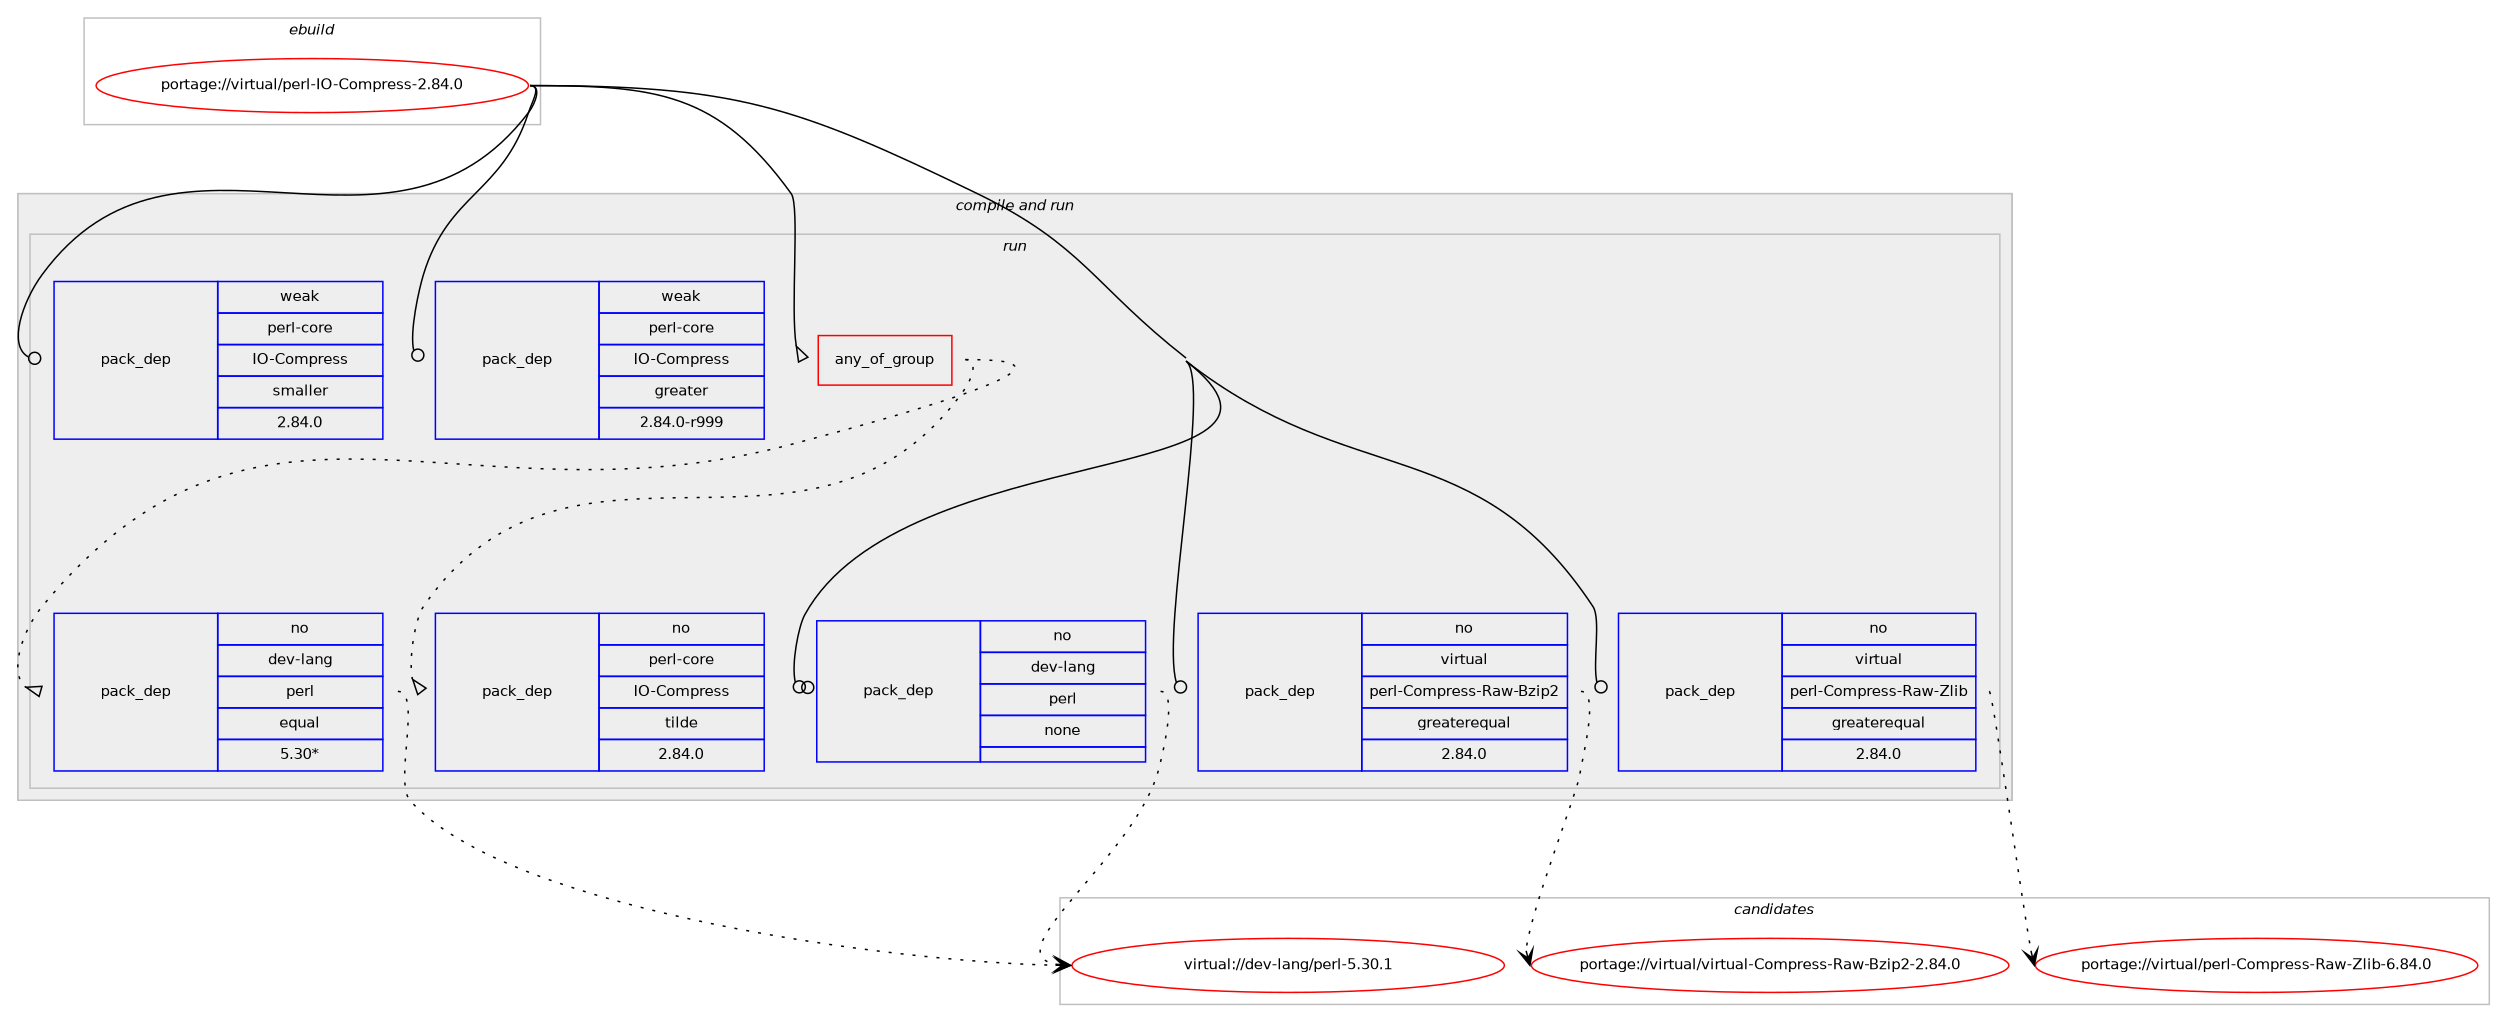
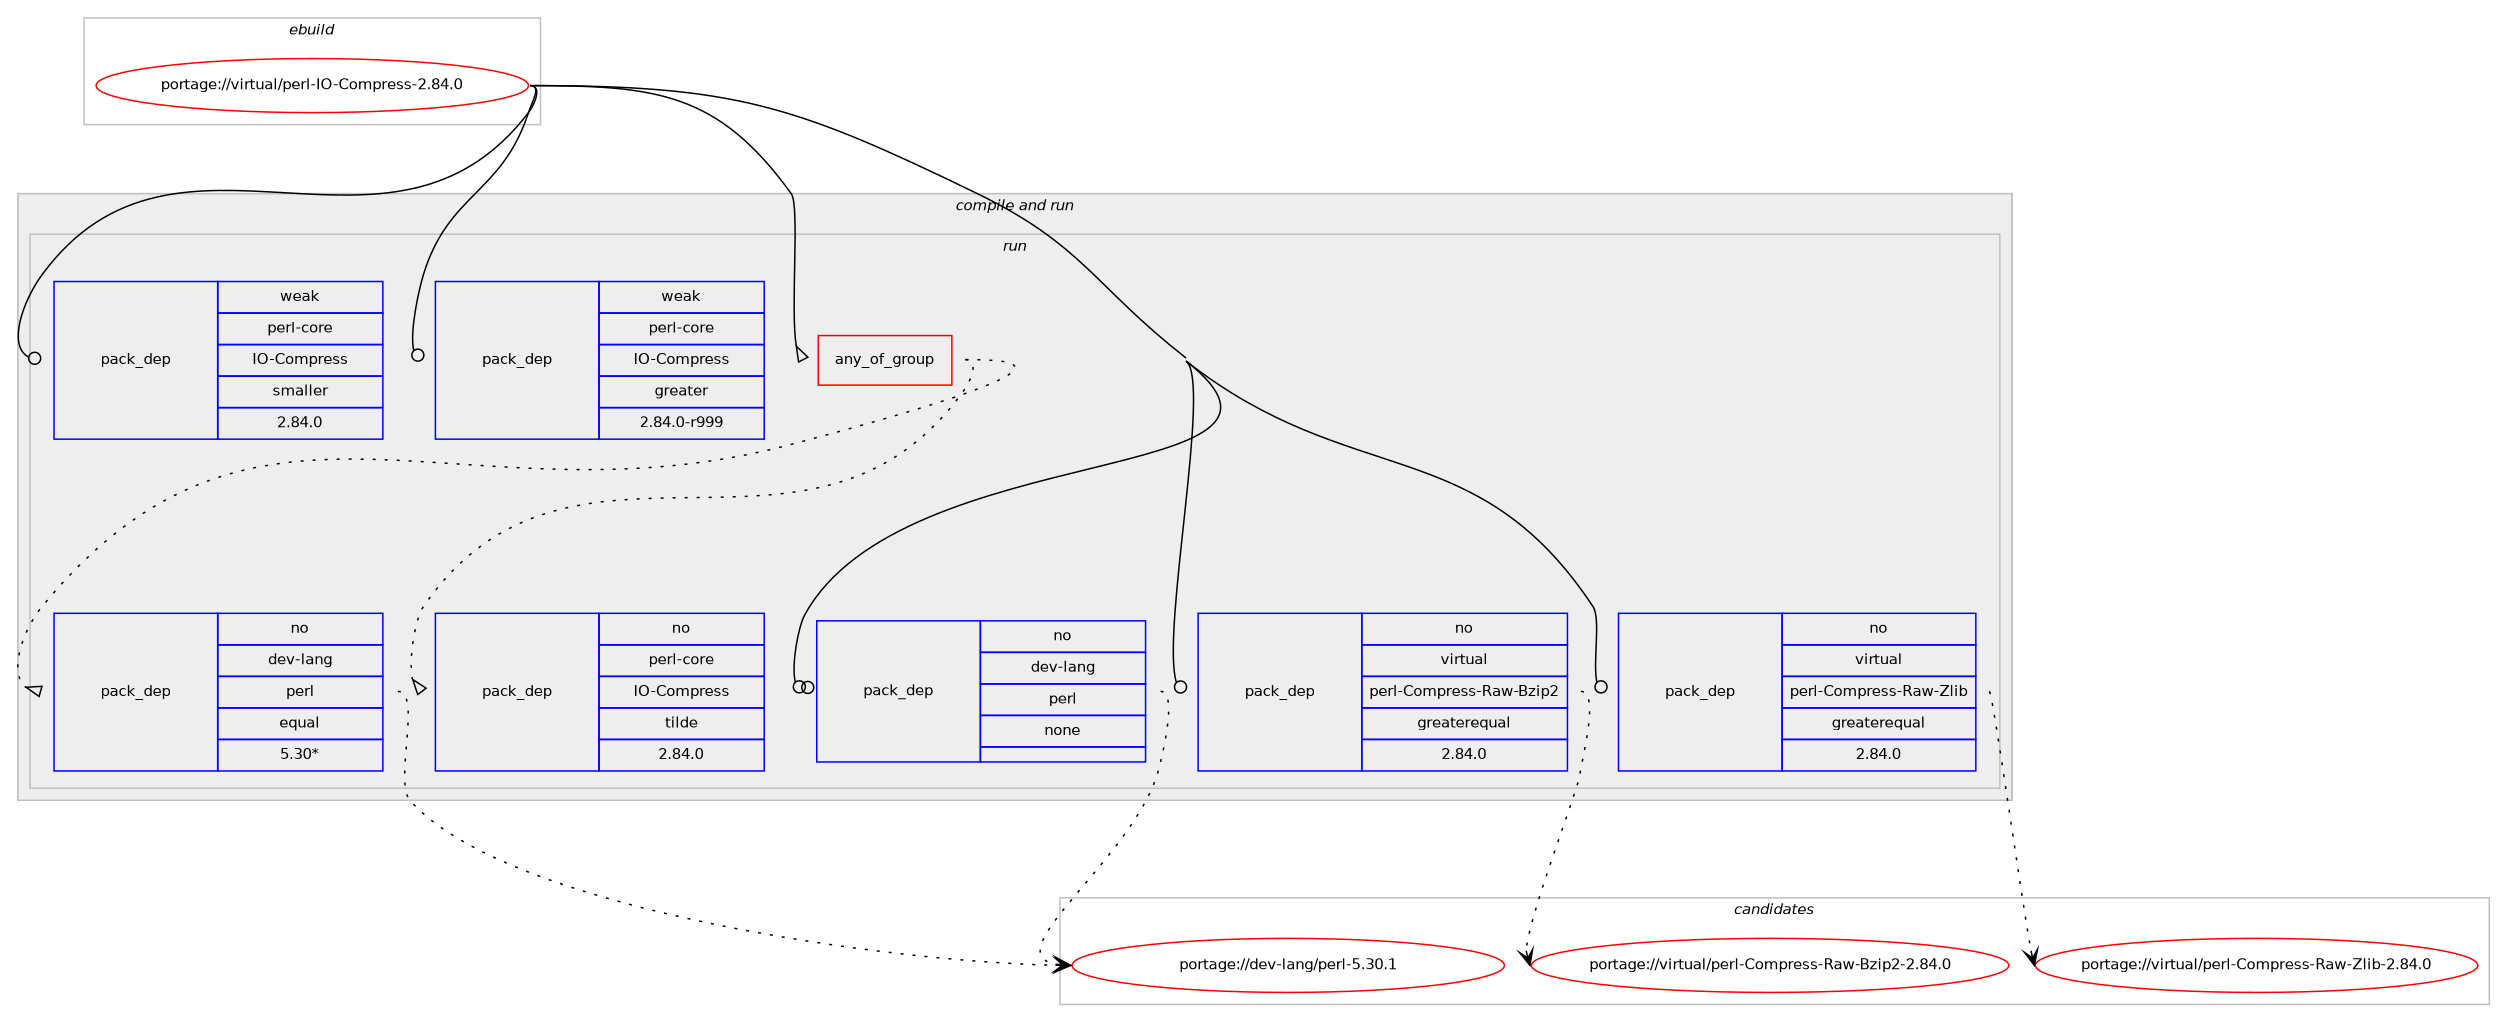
node "virtual://dev-lang/perl-5.30.1": label "virtual://dev-lang/perl-5.30.1" -> "portage://dev-lang/perl-5.30.1"
node "portage://virtual/virtual-Compress-Raw-Bzip2-2.84.0": label "portage://virtual/virtual-Compress-Raw-Bzip2-2.84.0" -> "portage://virtual/perl-Compress-Raw-Bzip2-2.84.0"
node "portage://virtual/perl-Compress-Raw-Zlib-6.84.0": label "portage://virtual/perl-Compress-Raw-Zlib-6.84.0" -> "portage://virtual/perl-Compress-Raw-Zlib-2.84.0"
